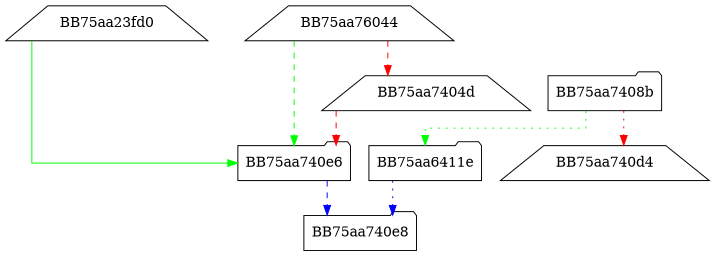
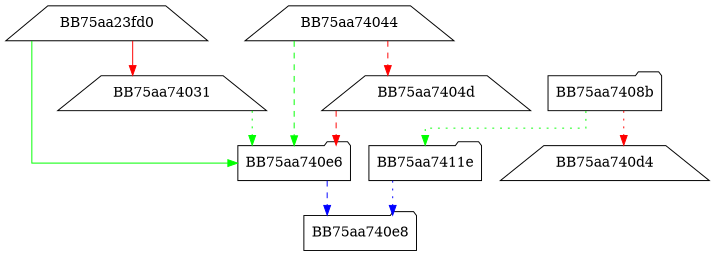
node "BB75aa76044": label "BB75aa76044" -> "BB75aa74044"
node "BB75aa74031": added
node "BB75aa6411e": label "BB75aa6411e" -> "BB75aa7411e"
